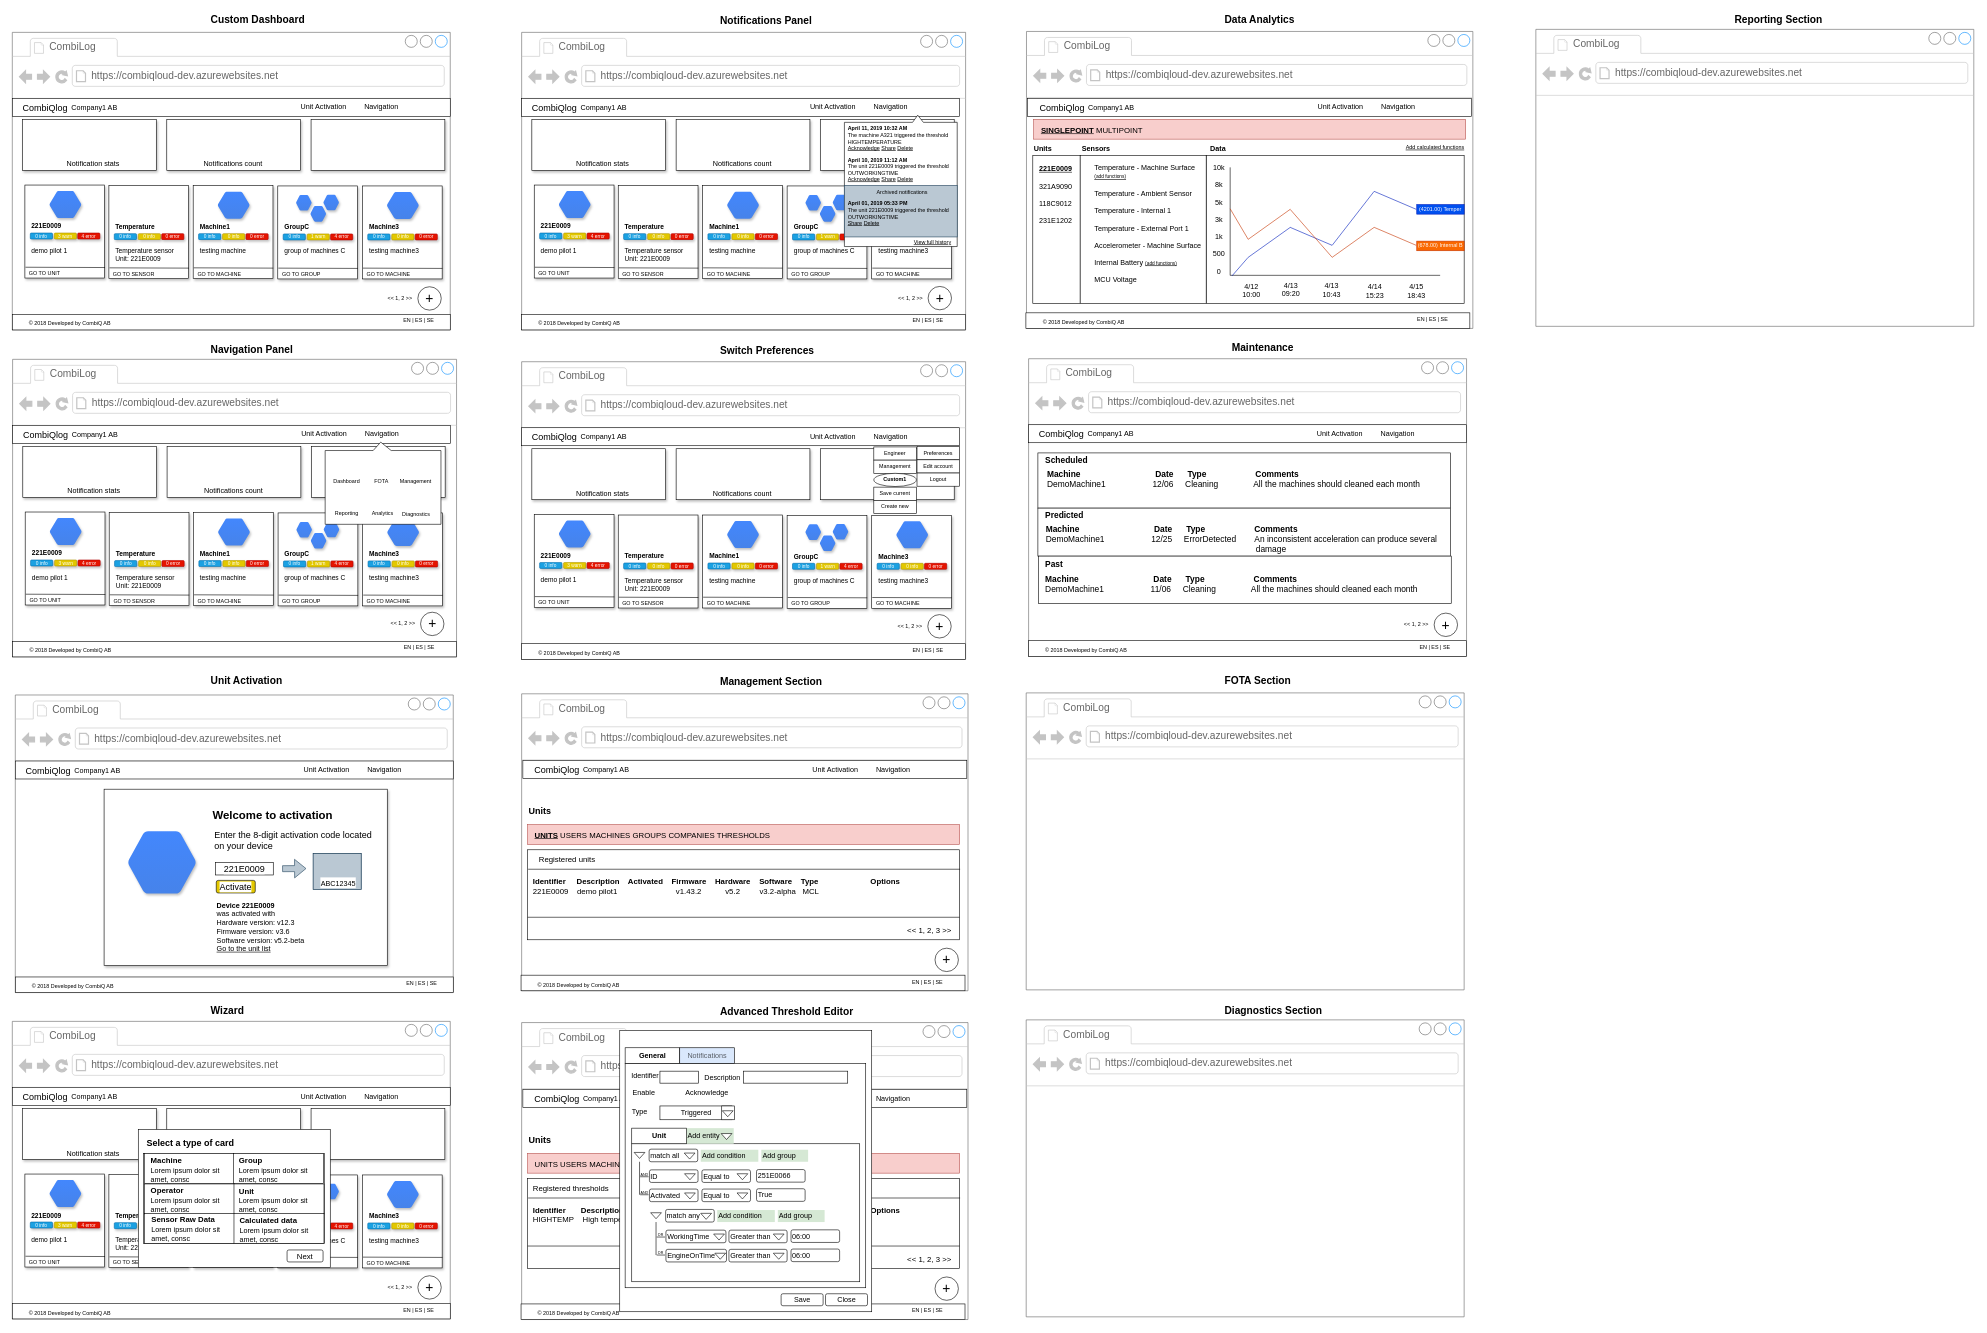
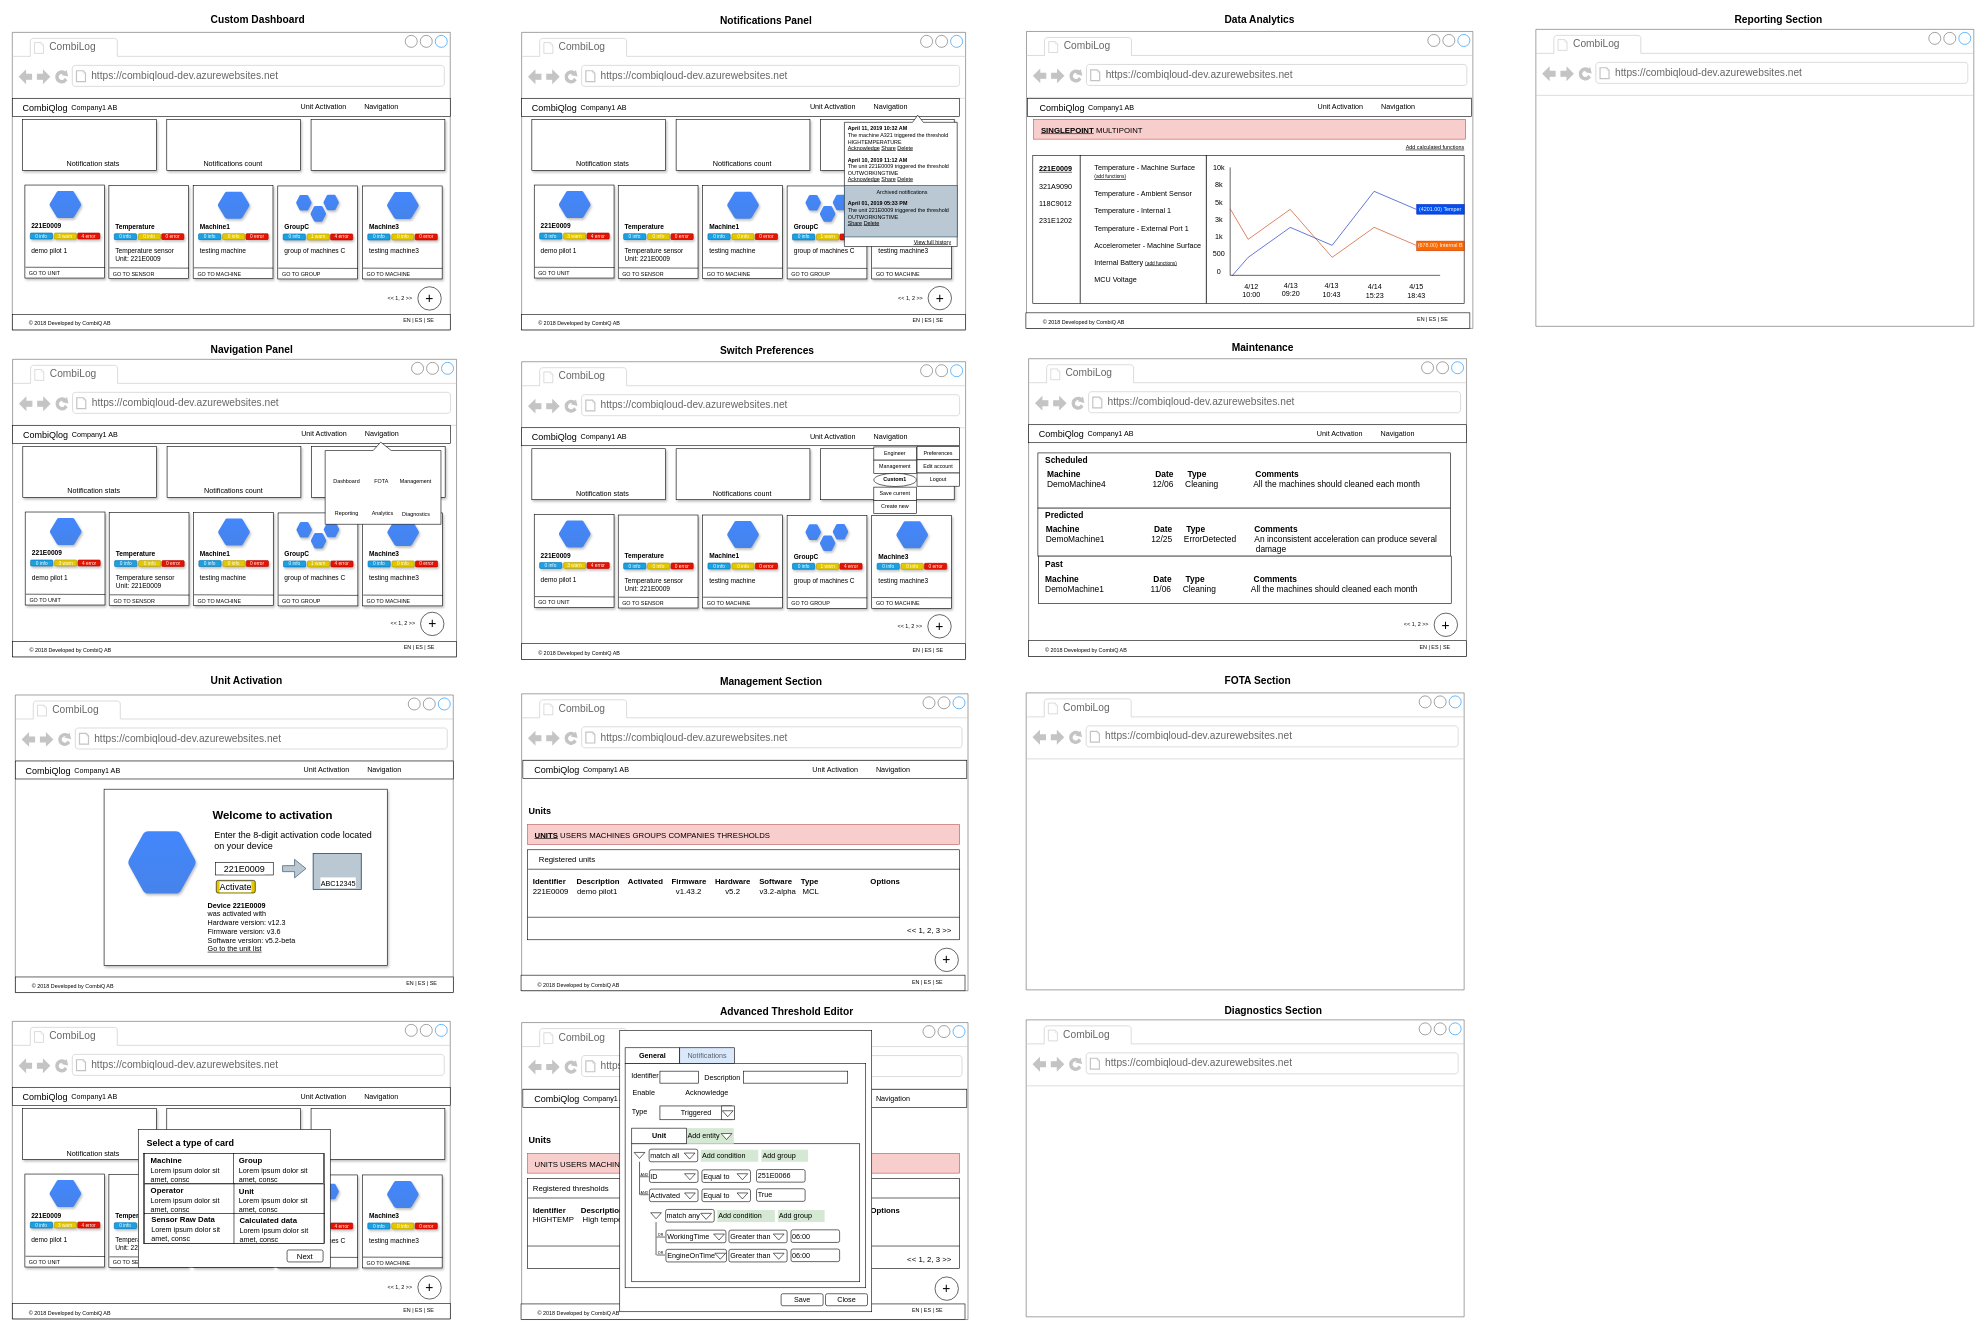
node "Units Sensors Data": removed
node "Machine Date Type Comments DemoMachine1 12/06 Cleaning All the machines should cleaned each month": label "Machine Date Type Comments DemoMachine1 12/06 Cleaning All the machines should cleaned each month" -> "Machine Date Type Comments DemoMachine4 12/06 Cleaning All the machines should cleaned each month"
node "Device 221E0009was activated withHardware version: v12.3Firmware version: v3.6Software version: v5.2-betaGo to the unit list": moved (264, 926) -> (255, 926)
node "Wizard": removed
